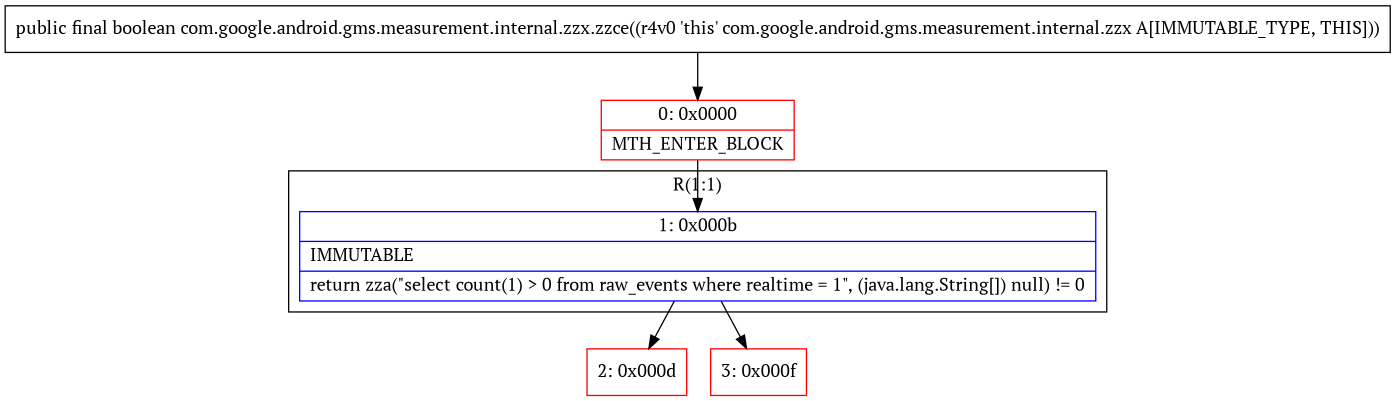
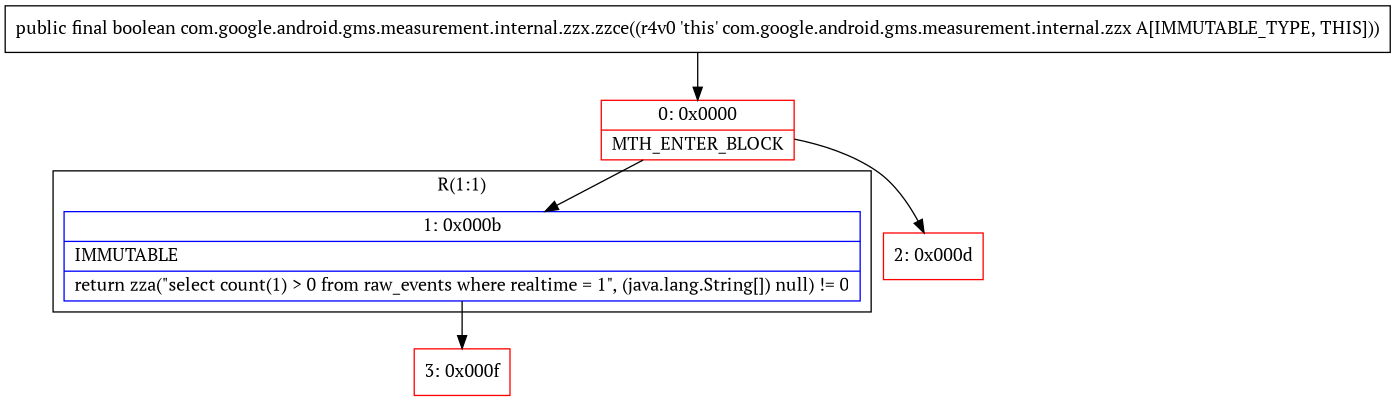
edge "1: 0x000b" -> "2: 0x000d": now "0: 0x0000" -> "2: 0x000d"
